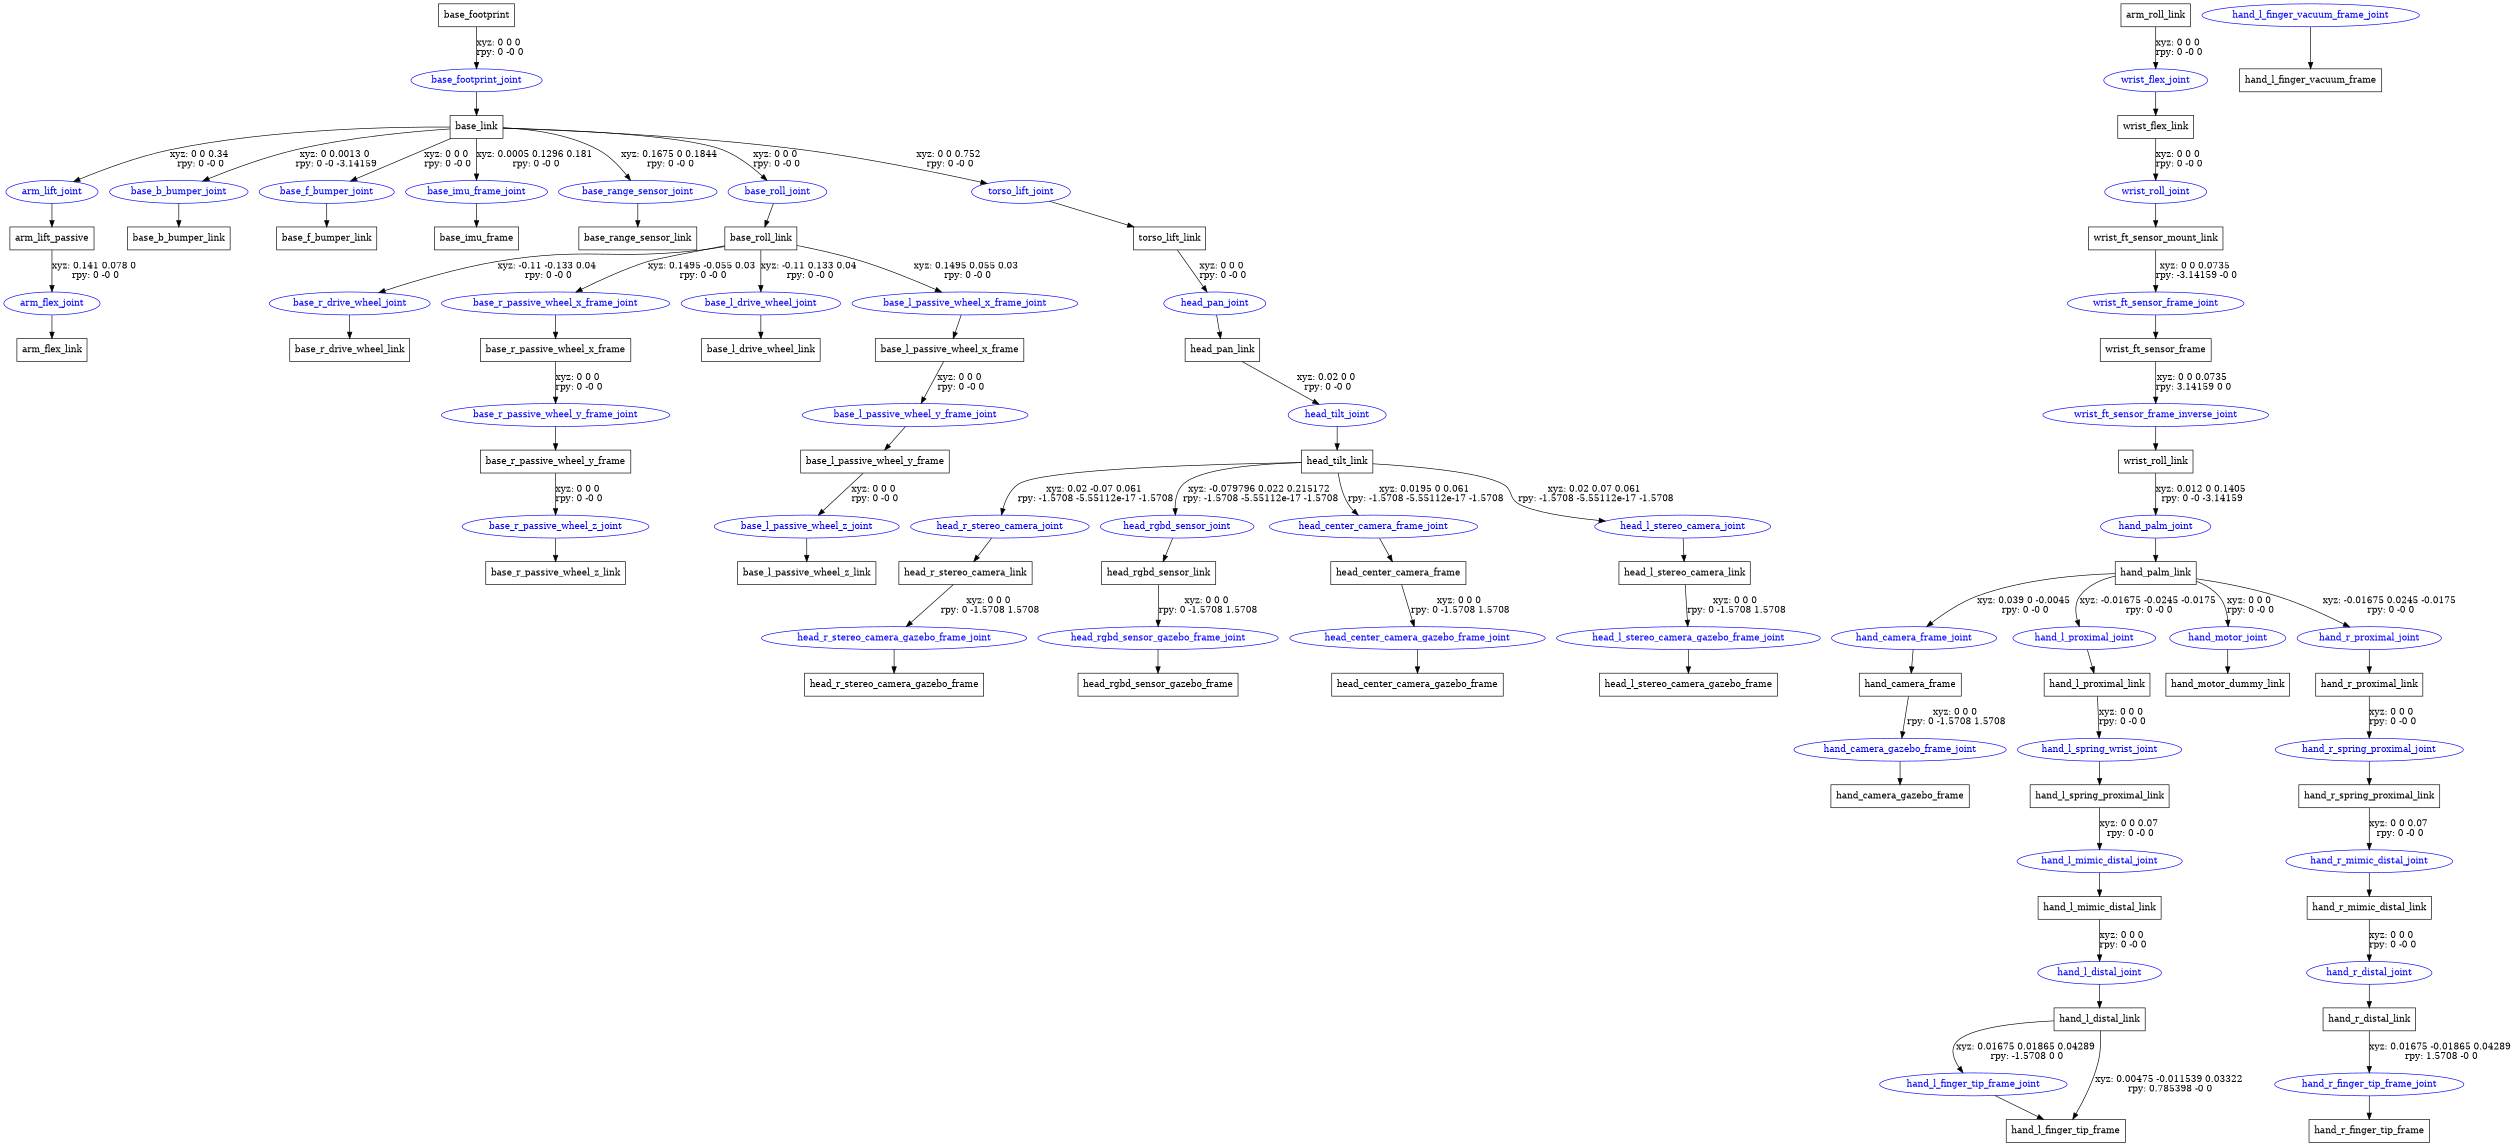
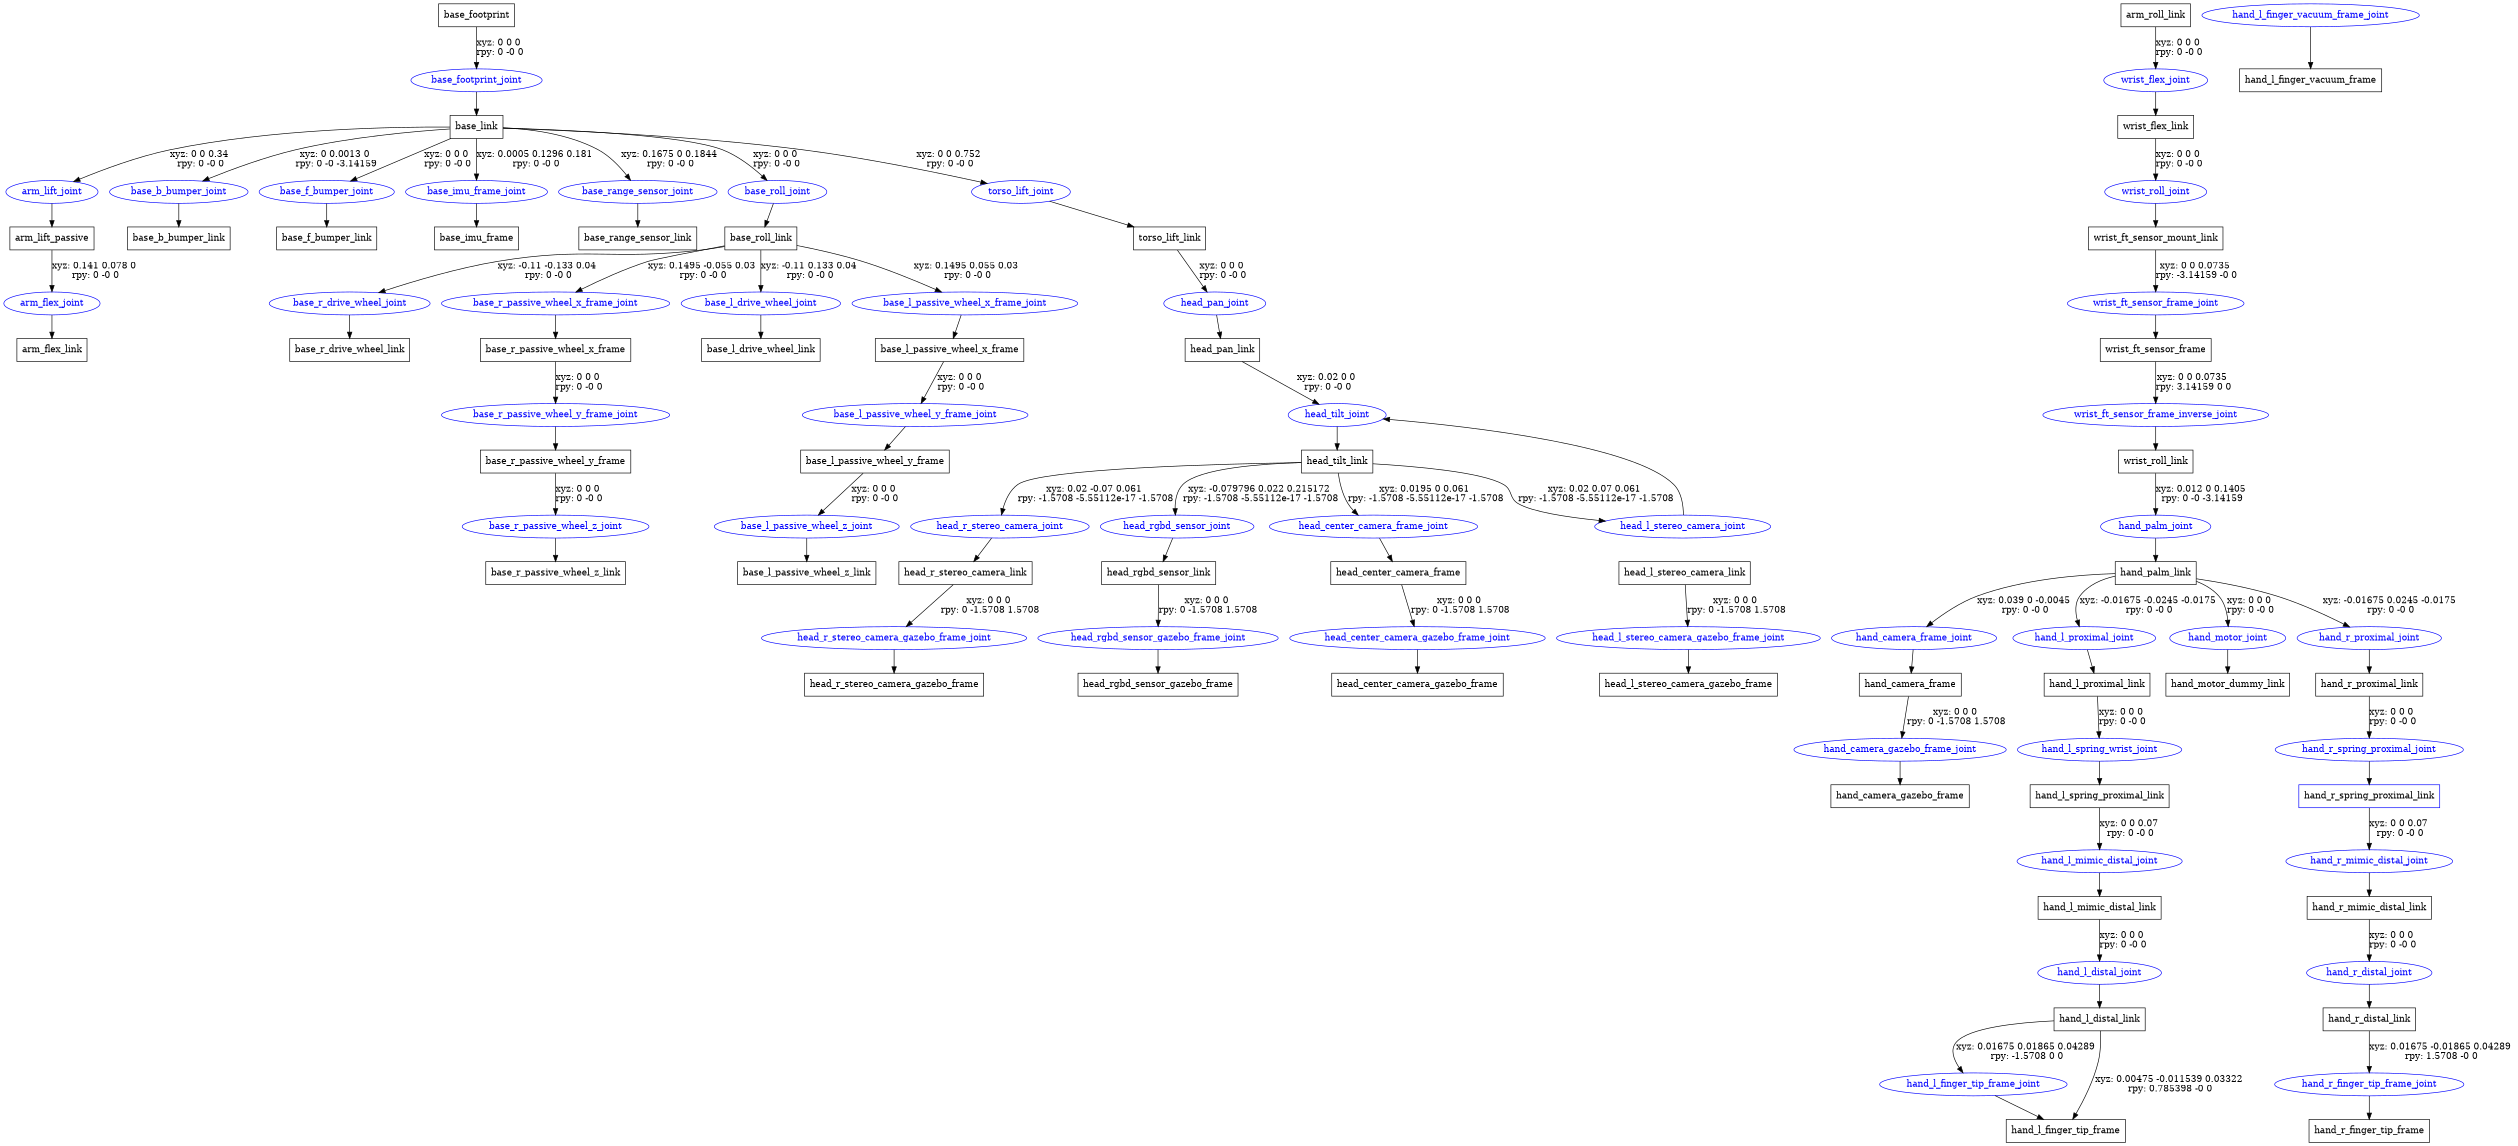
edge "head_l_stereo_camera_joint" -> "head_l_stereo_camera_link": now "head_l_stereo_camera_joint" -> "head_tilt_joint"
node "hand_r_spring_proximal_link": color black -> blue
